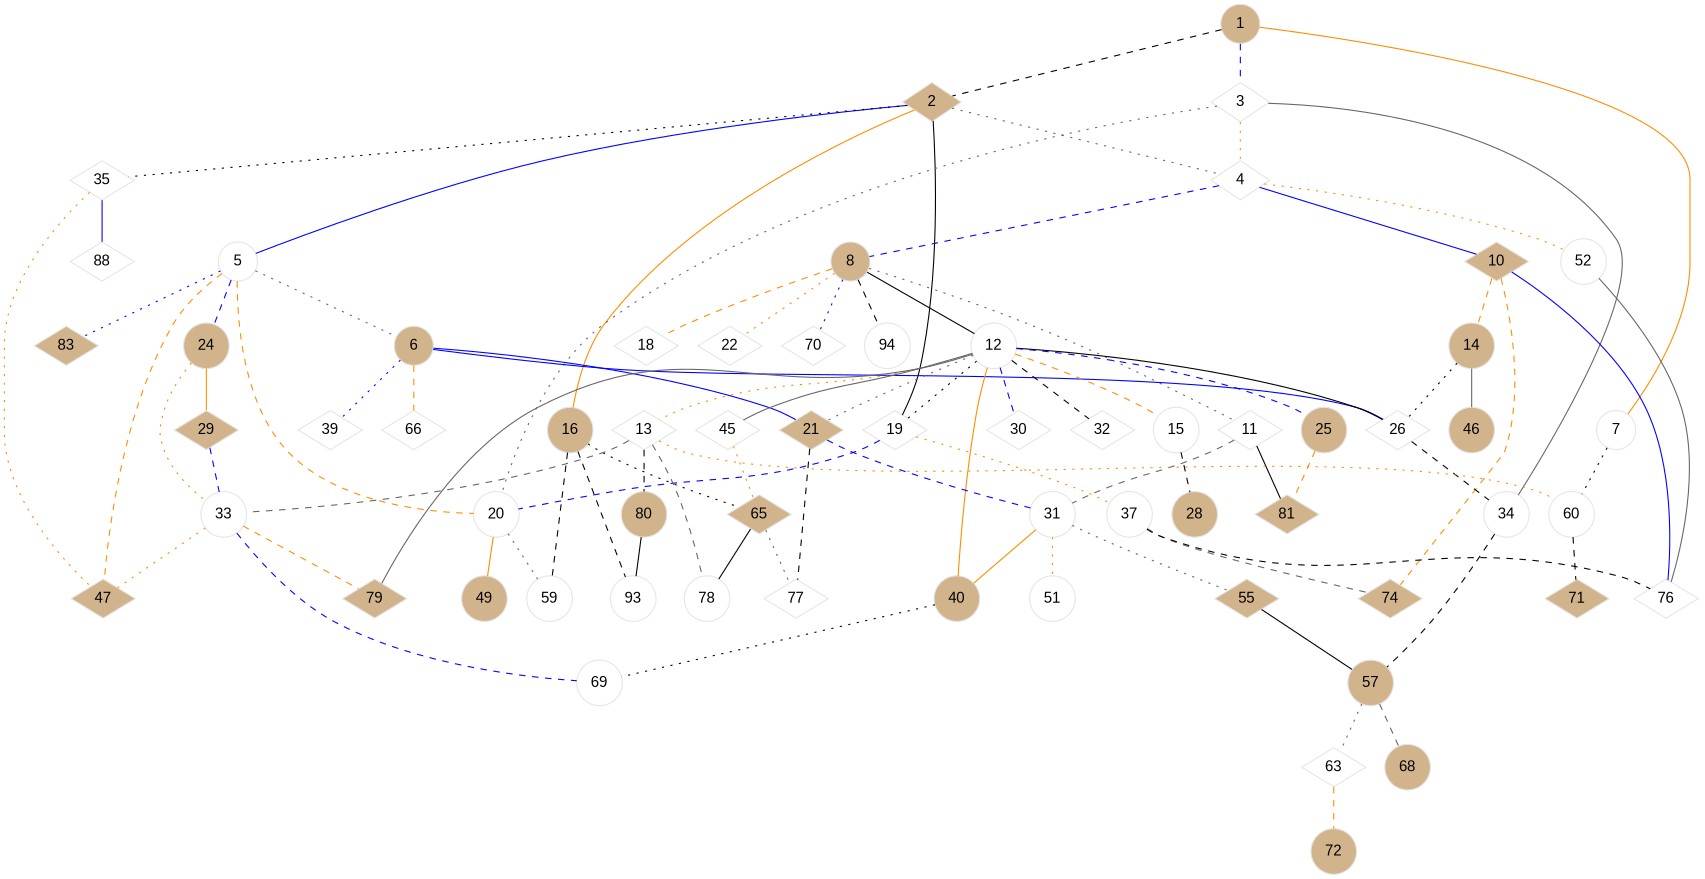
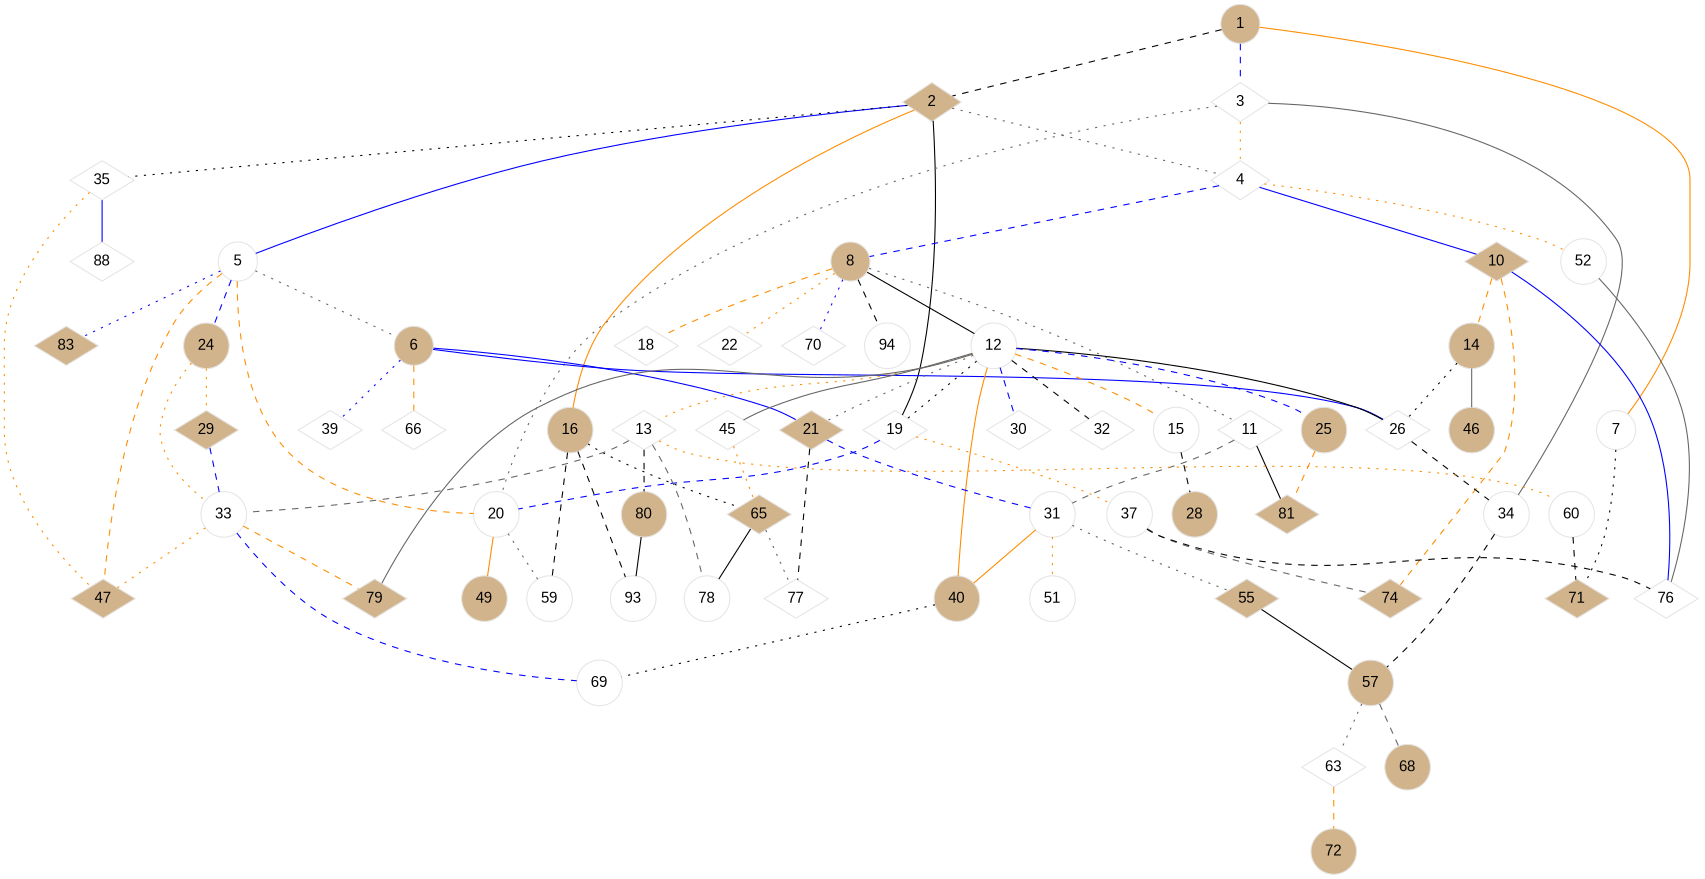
edge "24" -- "29": style solid -> dotted
edge "7" -- "60": now "7" -- "71"
